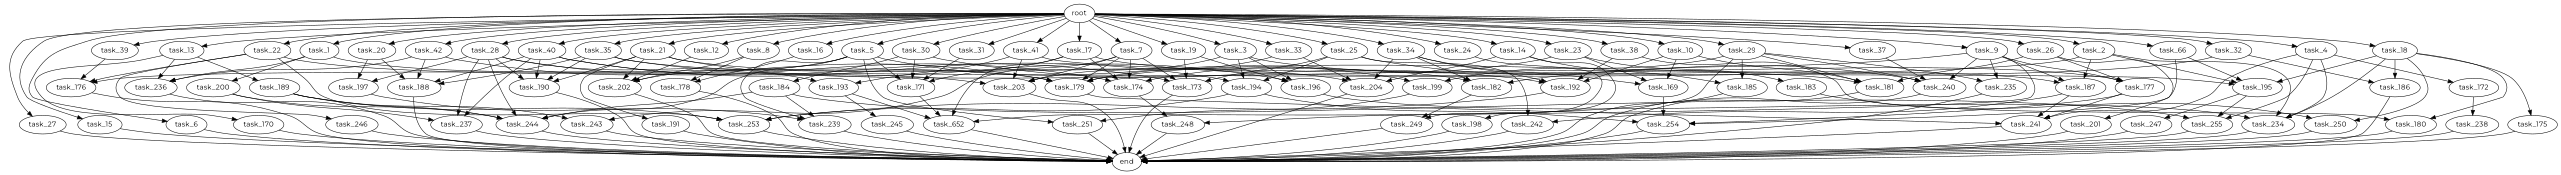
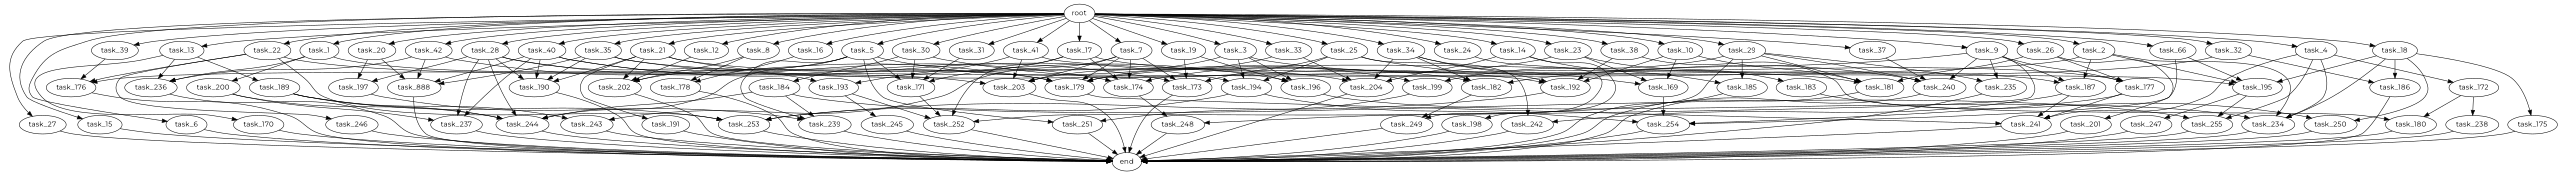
edge "task_18" -> "task_180": now "task_172" -> "task_180"
node "task_188": label "task_188" -> "task_888"
node "task_652": label "task_652" -> "task_252"
